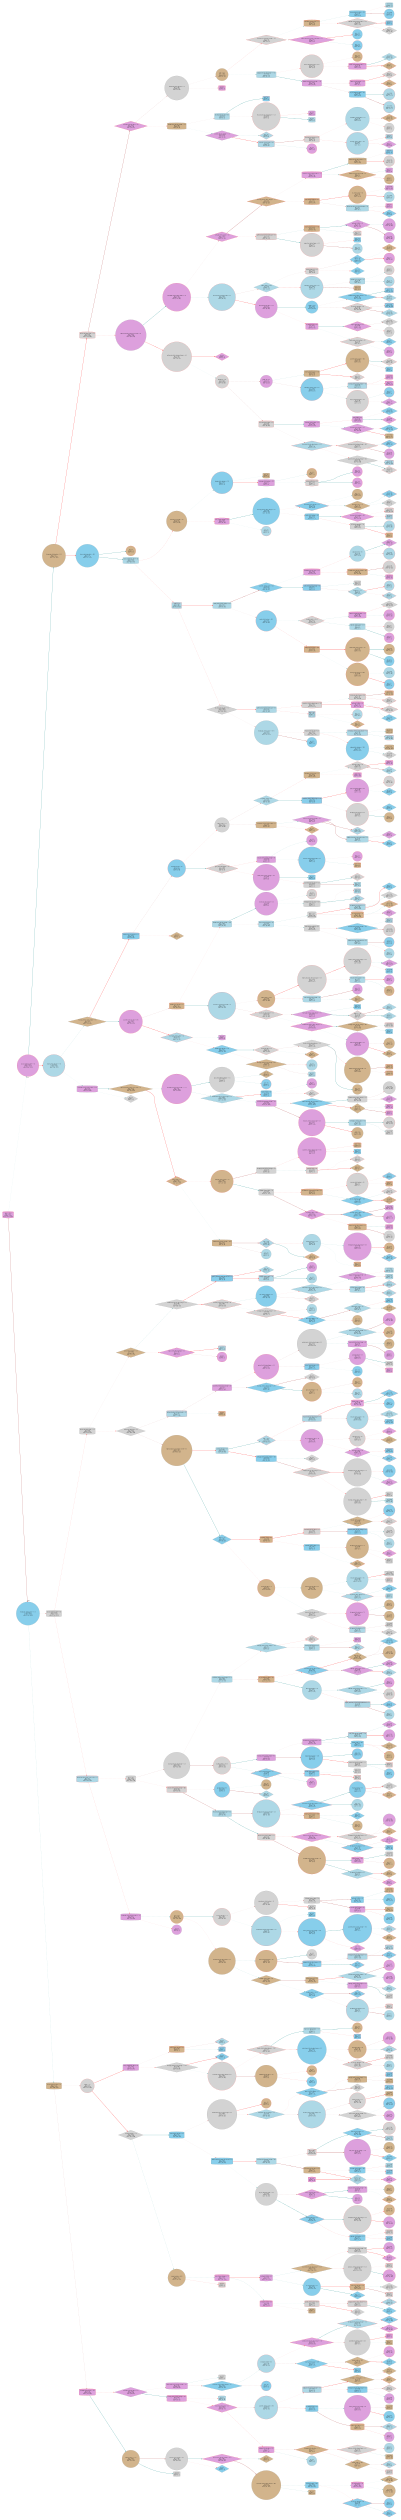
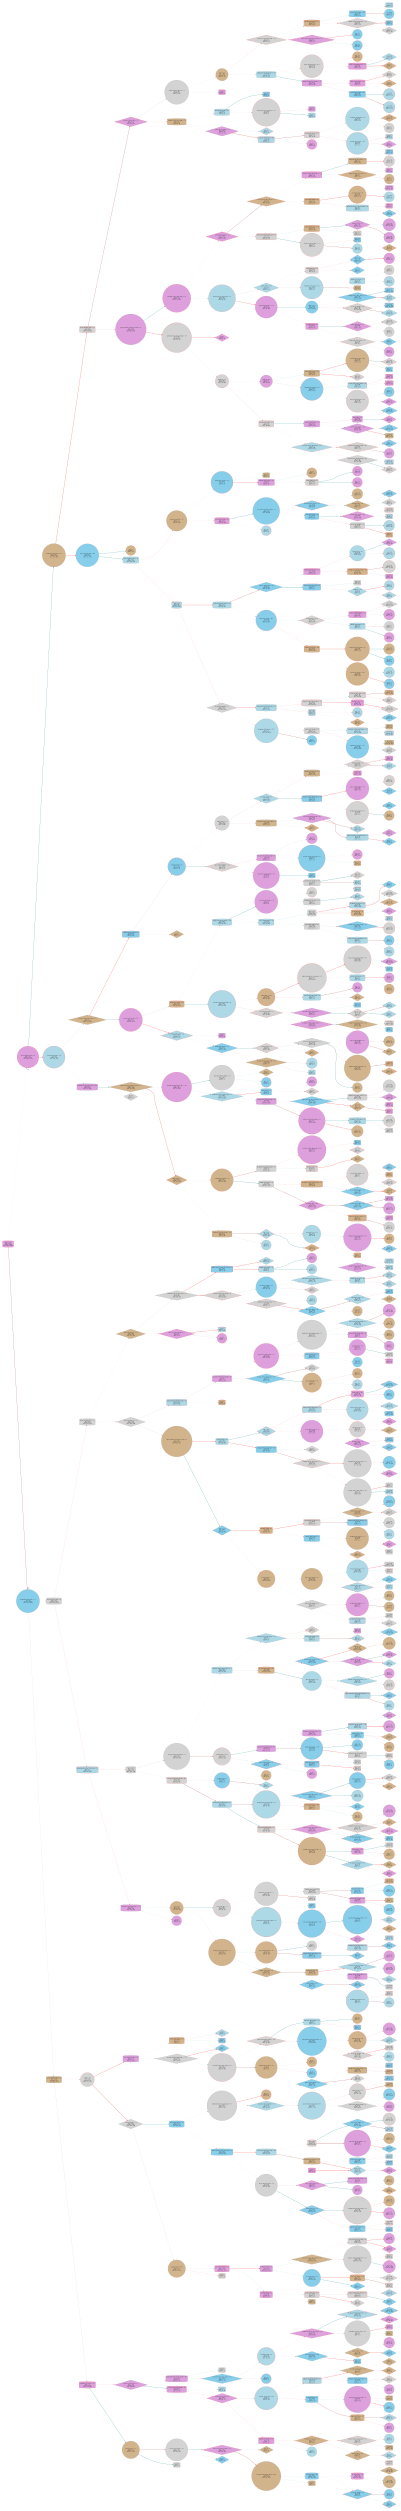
node "gini = 0.413 samples = 24 value = [7, 17]": shape cylinder -> diamond
node "gini = 0.0 samples = 27 value = [0, 27]": removed
